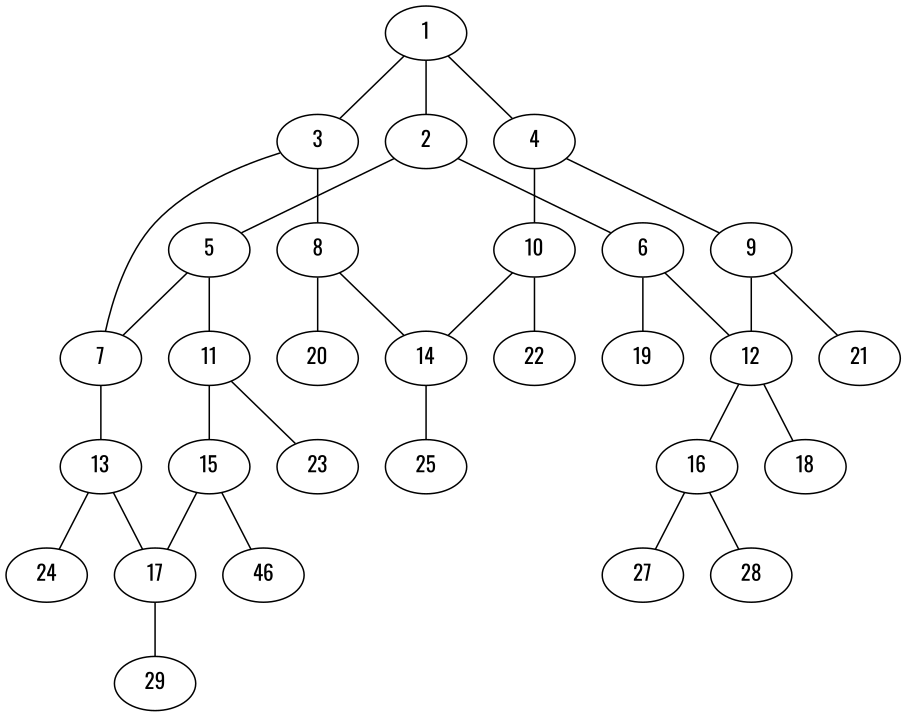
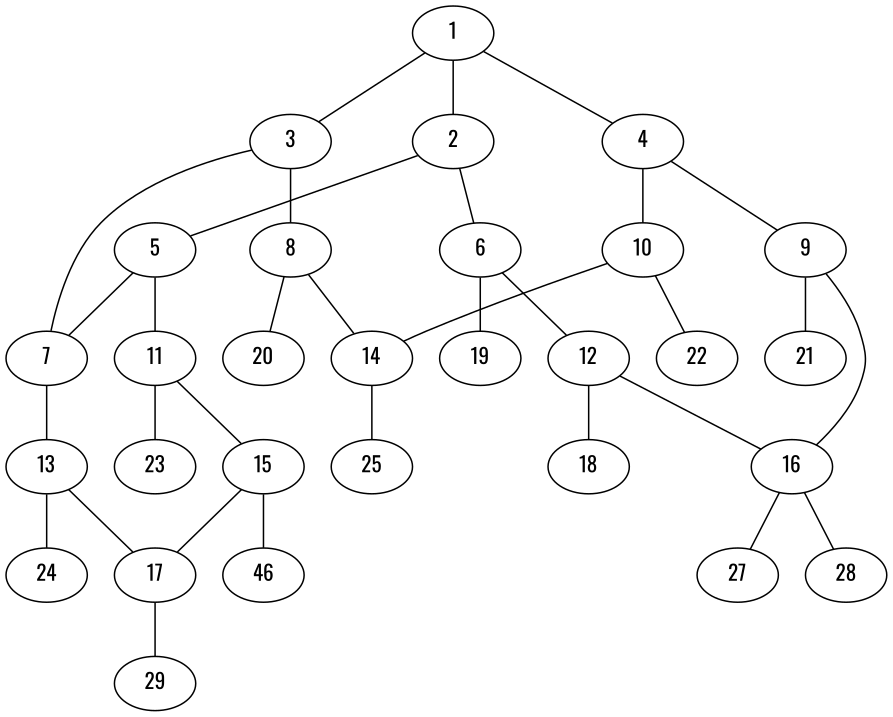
edge "9" -- "12": now "9" -- "16"
